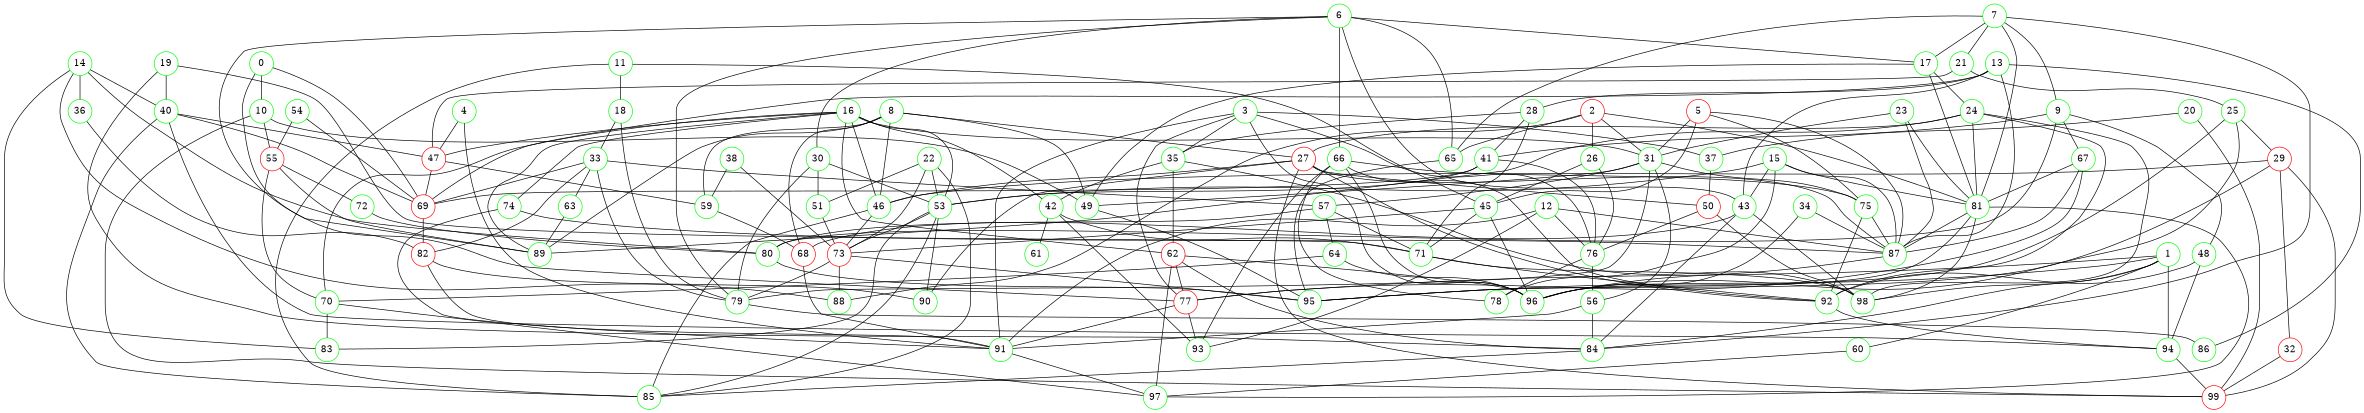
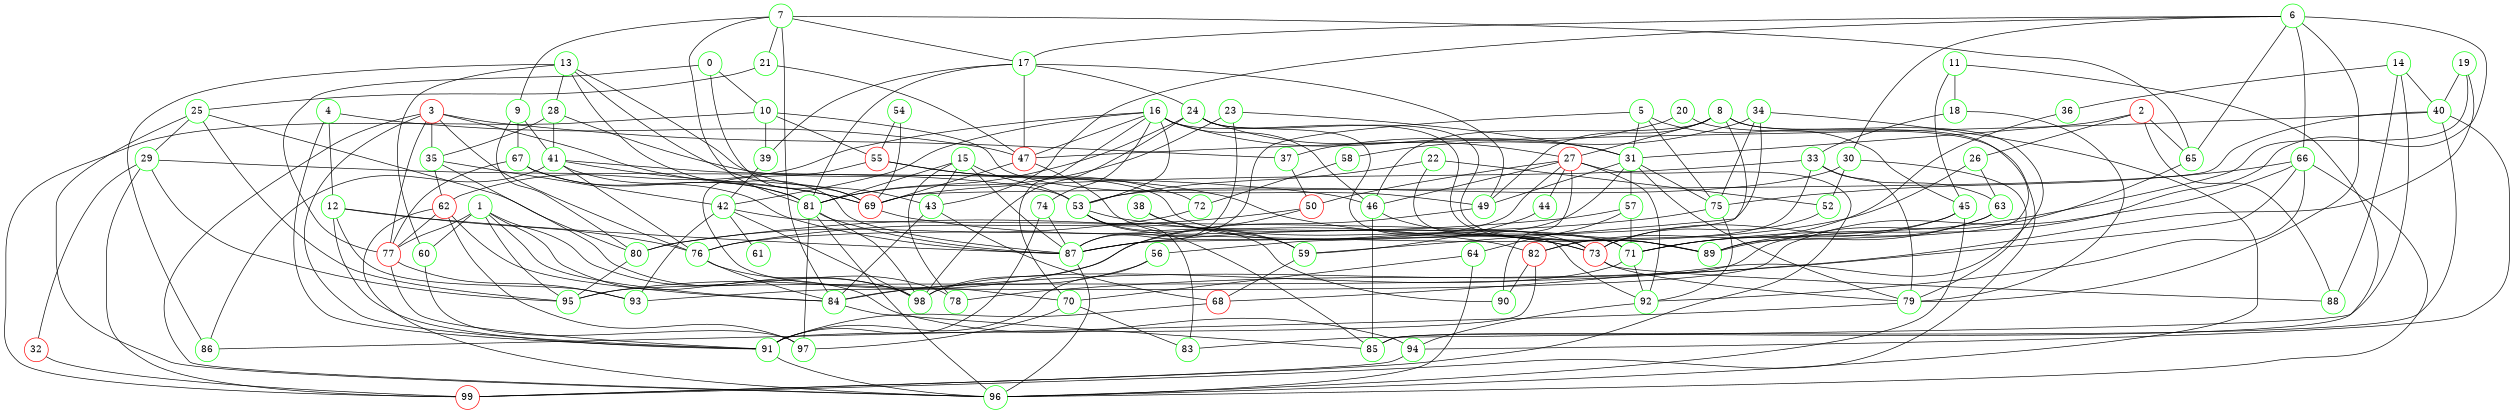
edge "13" -- "60": added
edge "17" -- "47": added
node "3": color green -> red
node "5": color red -> green
edge "2" -- "81": now "41" -- "81"
edge "4" -- "12": added
edge "3" -- "69": added
node "39": added
node "58": added
node "29": color red -> green
edge "34" -- "75": added
edge "26" -- "45": now "26" -- "63"
edge "41" -- "86": added
edge "33" -- "57": removed
node "51": label "51" -> "52"
node "44": added
edge "14" -- "80": now "25" -- "80"
edge "63" -- "71": added
edge "43" -- "98": now "42" -- "98"
node "48": removed
edge "73" -- "95": removed
edge "76" -- "56": now "76" -- "84"
edge "22" -- "85": removed
edge "91" -- "97": now "91" -- "96"
